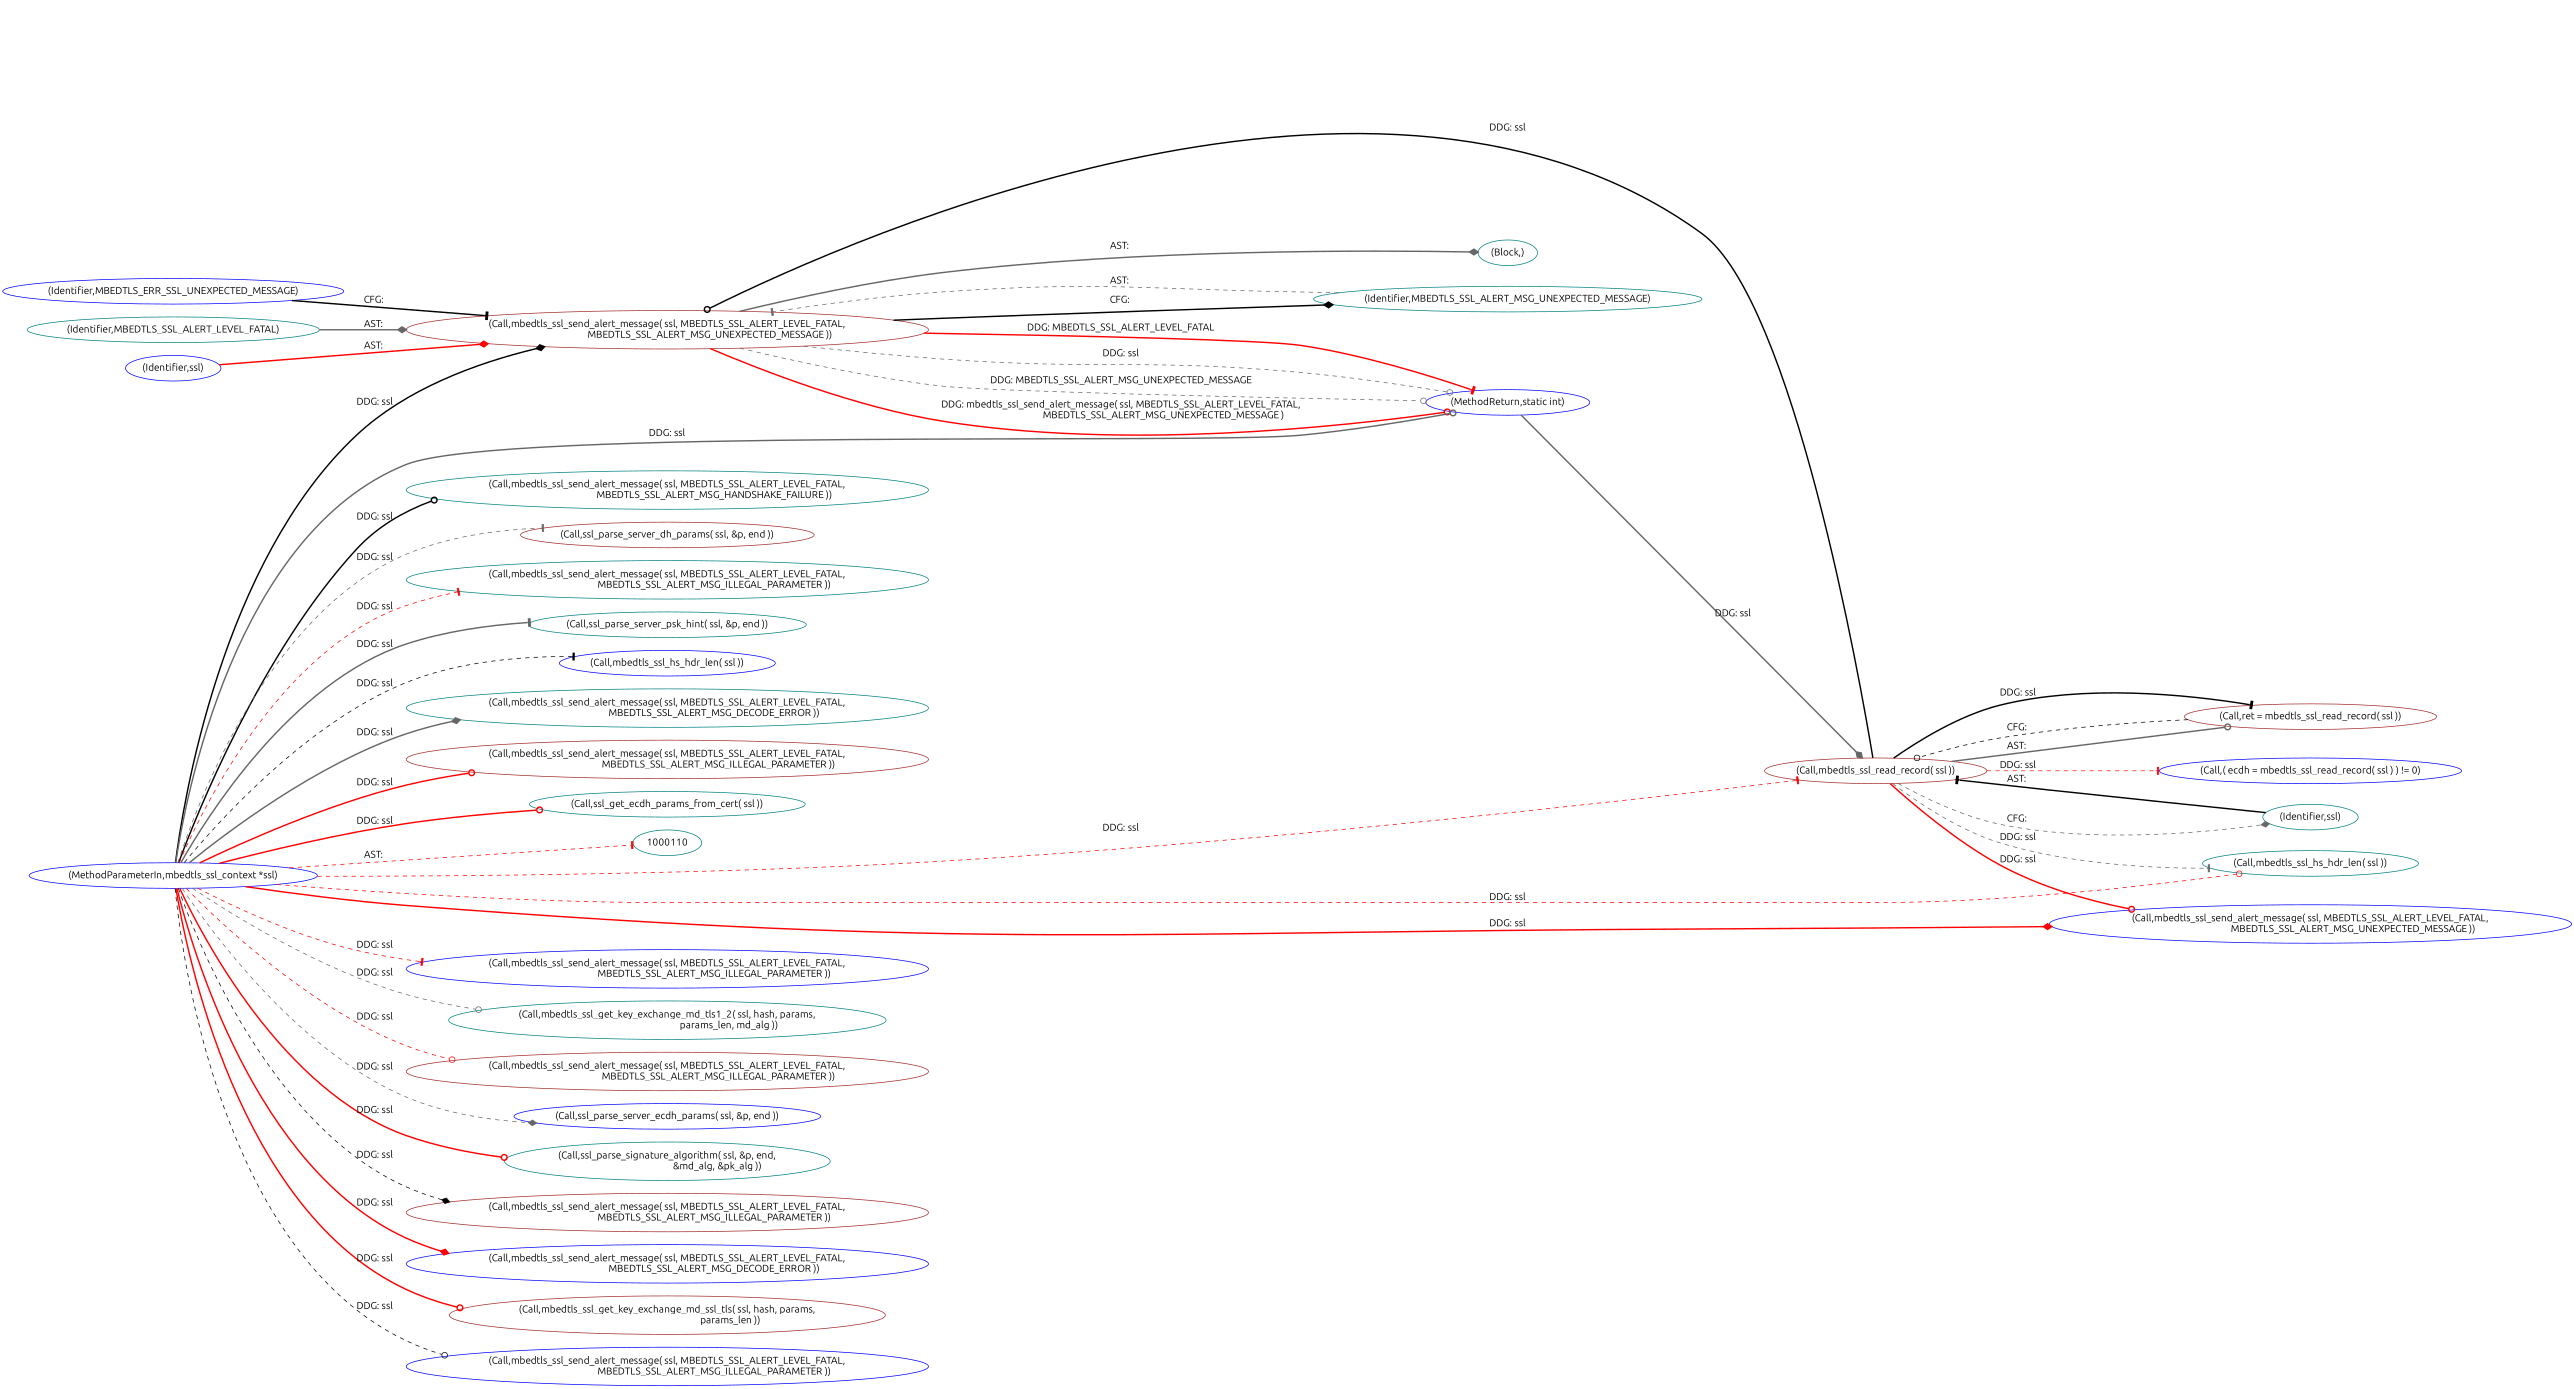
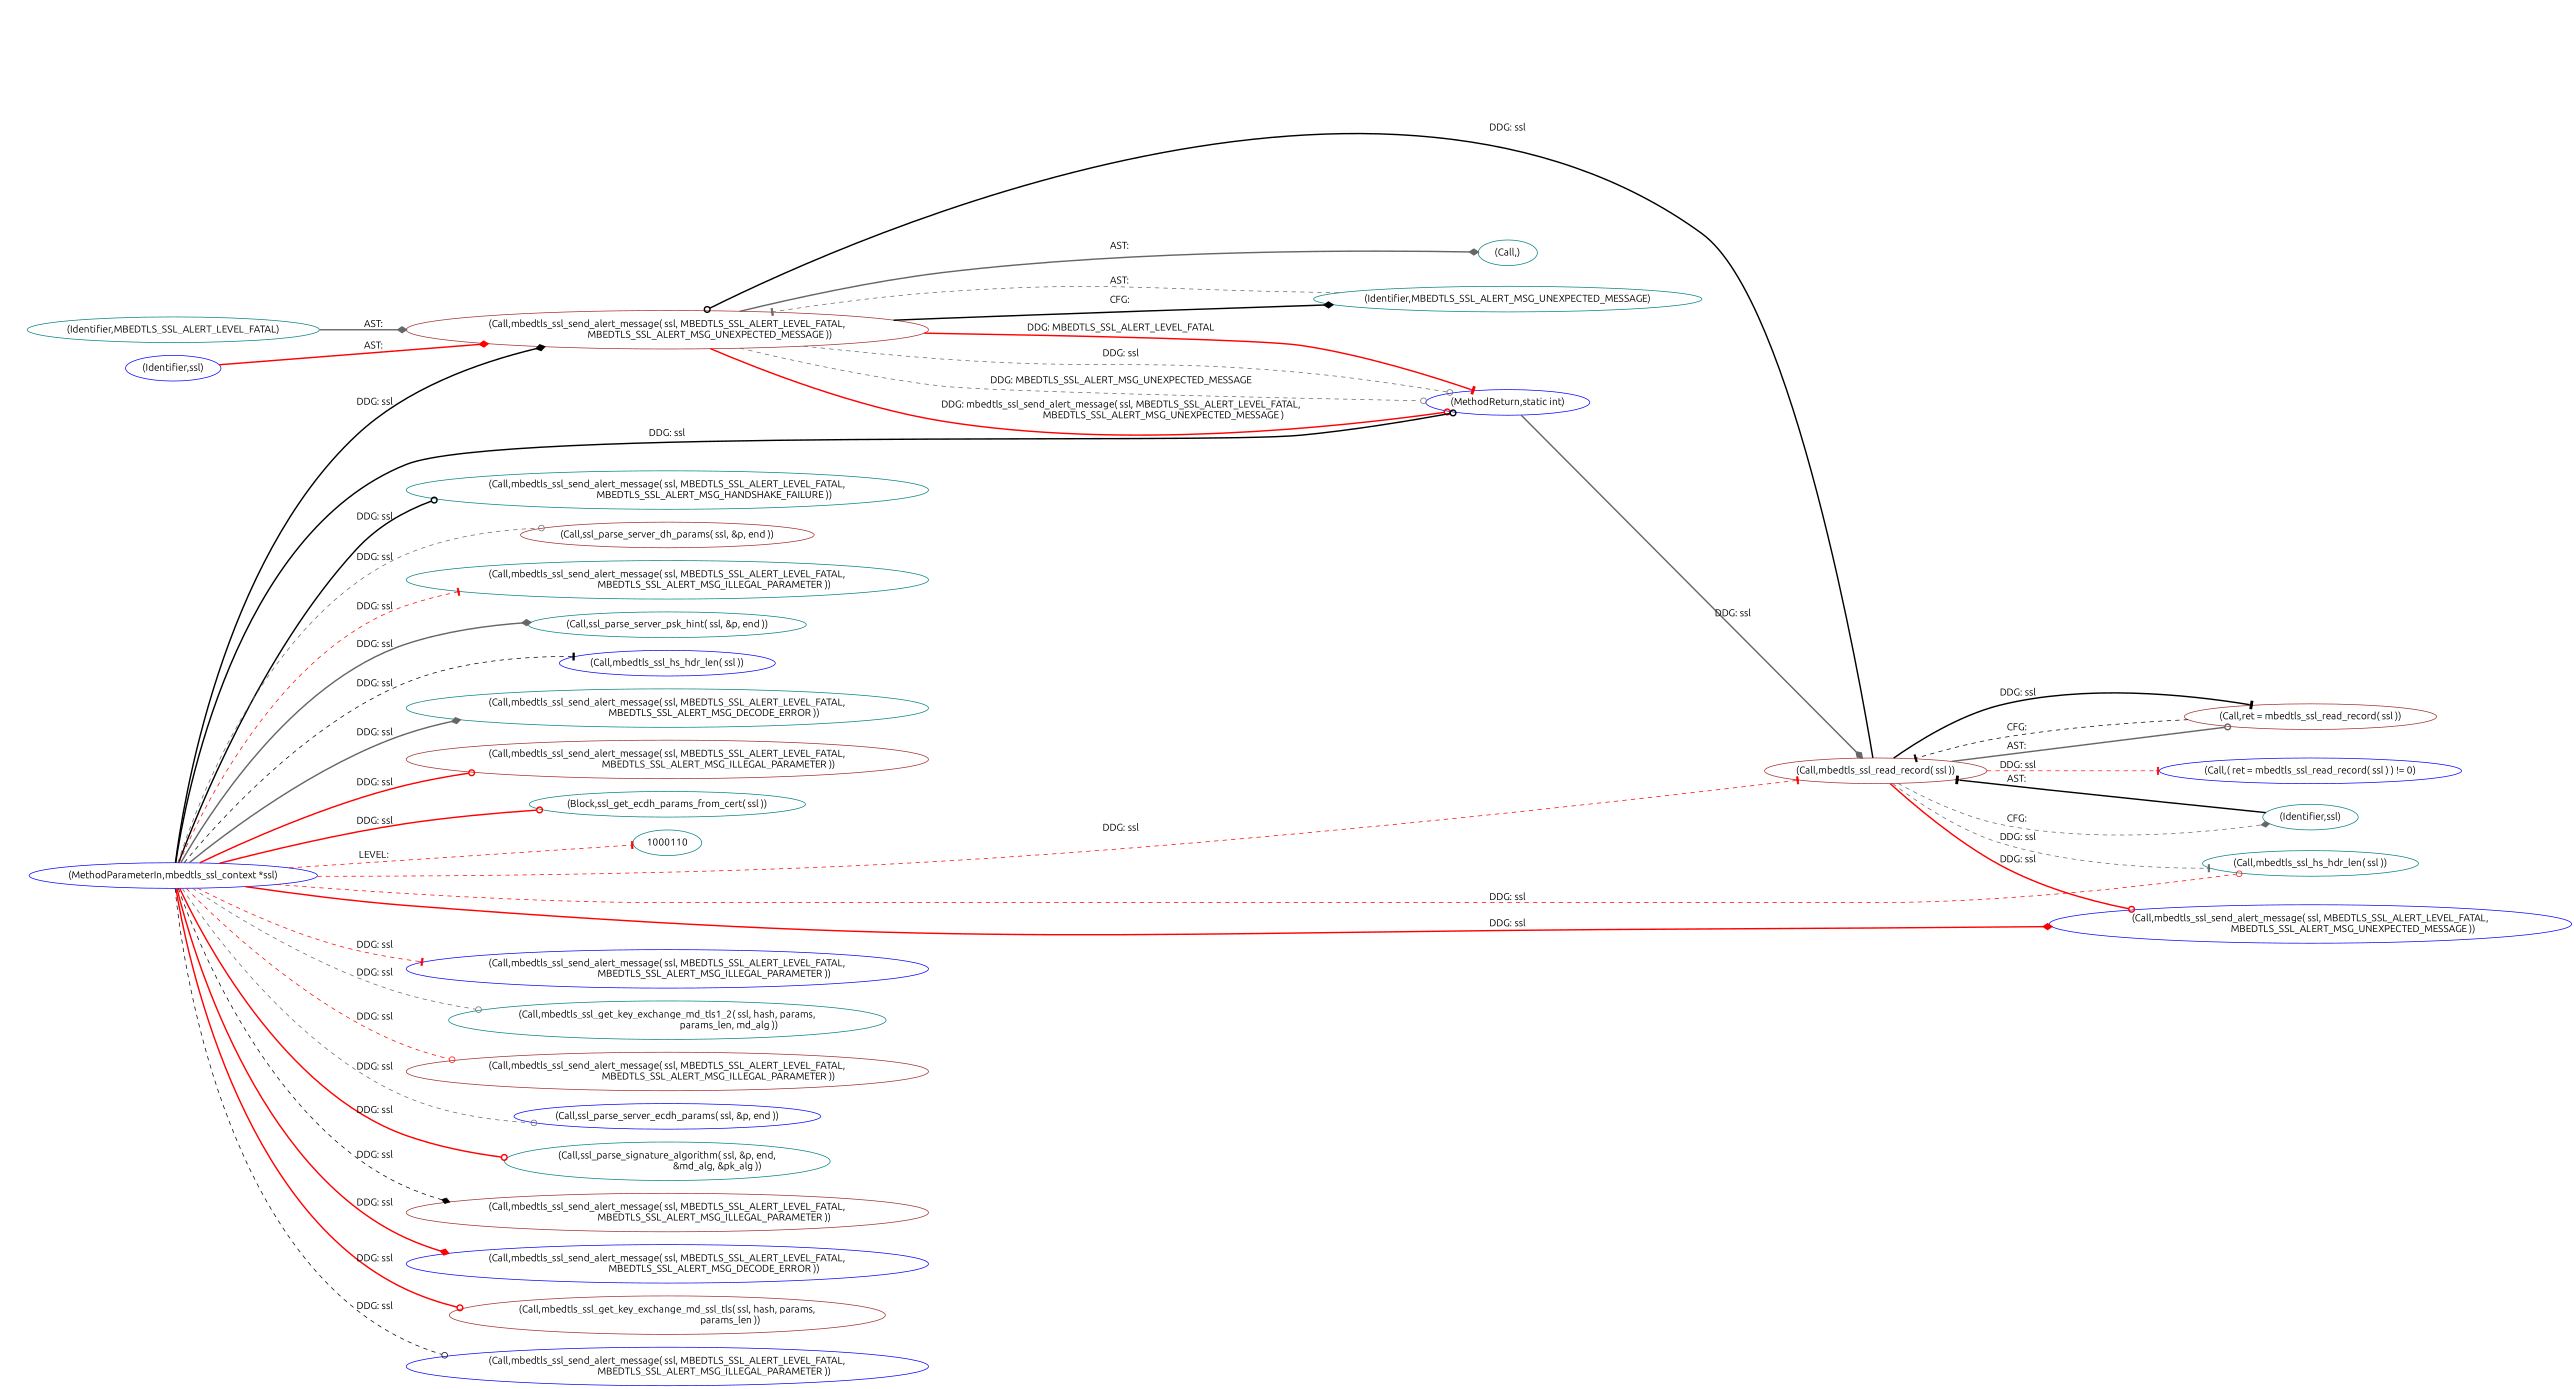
node "(Block,)": label "(Block,)" -> "(Call,)"
node "(Identifier,MBEDTLS_ERR_SSL_UNEXPECTED_MESSAGE)": removed
edge "(MethodParameterIn,mbedtls_ssl_context *ssl)" -> "(MethodReturn,static int)": color gray40 -> black
edge "(MethodParameterIn,mbedtls_ssl_context *ssl)" -> "(Call,ssl_parse_server_dh_params( ssl, &p, end ))": arrowhead tee -> odot
edge "(MethodParameterIn,mbedtls_ssl_context *ssl)" -> "(Call,ssl_parse_server_psk_hint( ssl, &p, end ))": arrowhead tee -> diamond
edge "(Call,ret = mbedtls_ssl_read_record( ssl ))" -> "(Call,mbedtls_ssl_read_record( ssl ))": arrowhead odot -> tee
node "(Call,( ecdh = mbedtls_ssl_read_record( ssl ) ) != 0)": label "(Call,( ecdh = mbedtls_ssl_read_record( ssl ) ) != 0)" -> "(Call,( ret = mbedtls_ssl_read_record( ssl ) ) != 0)"
node "(Call,ssl_get_ecdh_params_from_cert( ssl ))": label "(Call,ssl_get_ecdh_params_from_cert( ssl ))" -> "(Block,ssl_get_ecdh_params_from_cert( ssl ))"
edge "(MethodParameterIn,mbedtls_ssl_context *ssl)" -> "1000110": label "AST: " -> "LEVEL: "
edge "(MethodParameterIn,mbedtls_ssl_context *ssl)" -> "(Call,ssl_parse_server_ecdh_params( ssl, &p, end ))": arrowhead diamond -> odot
